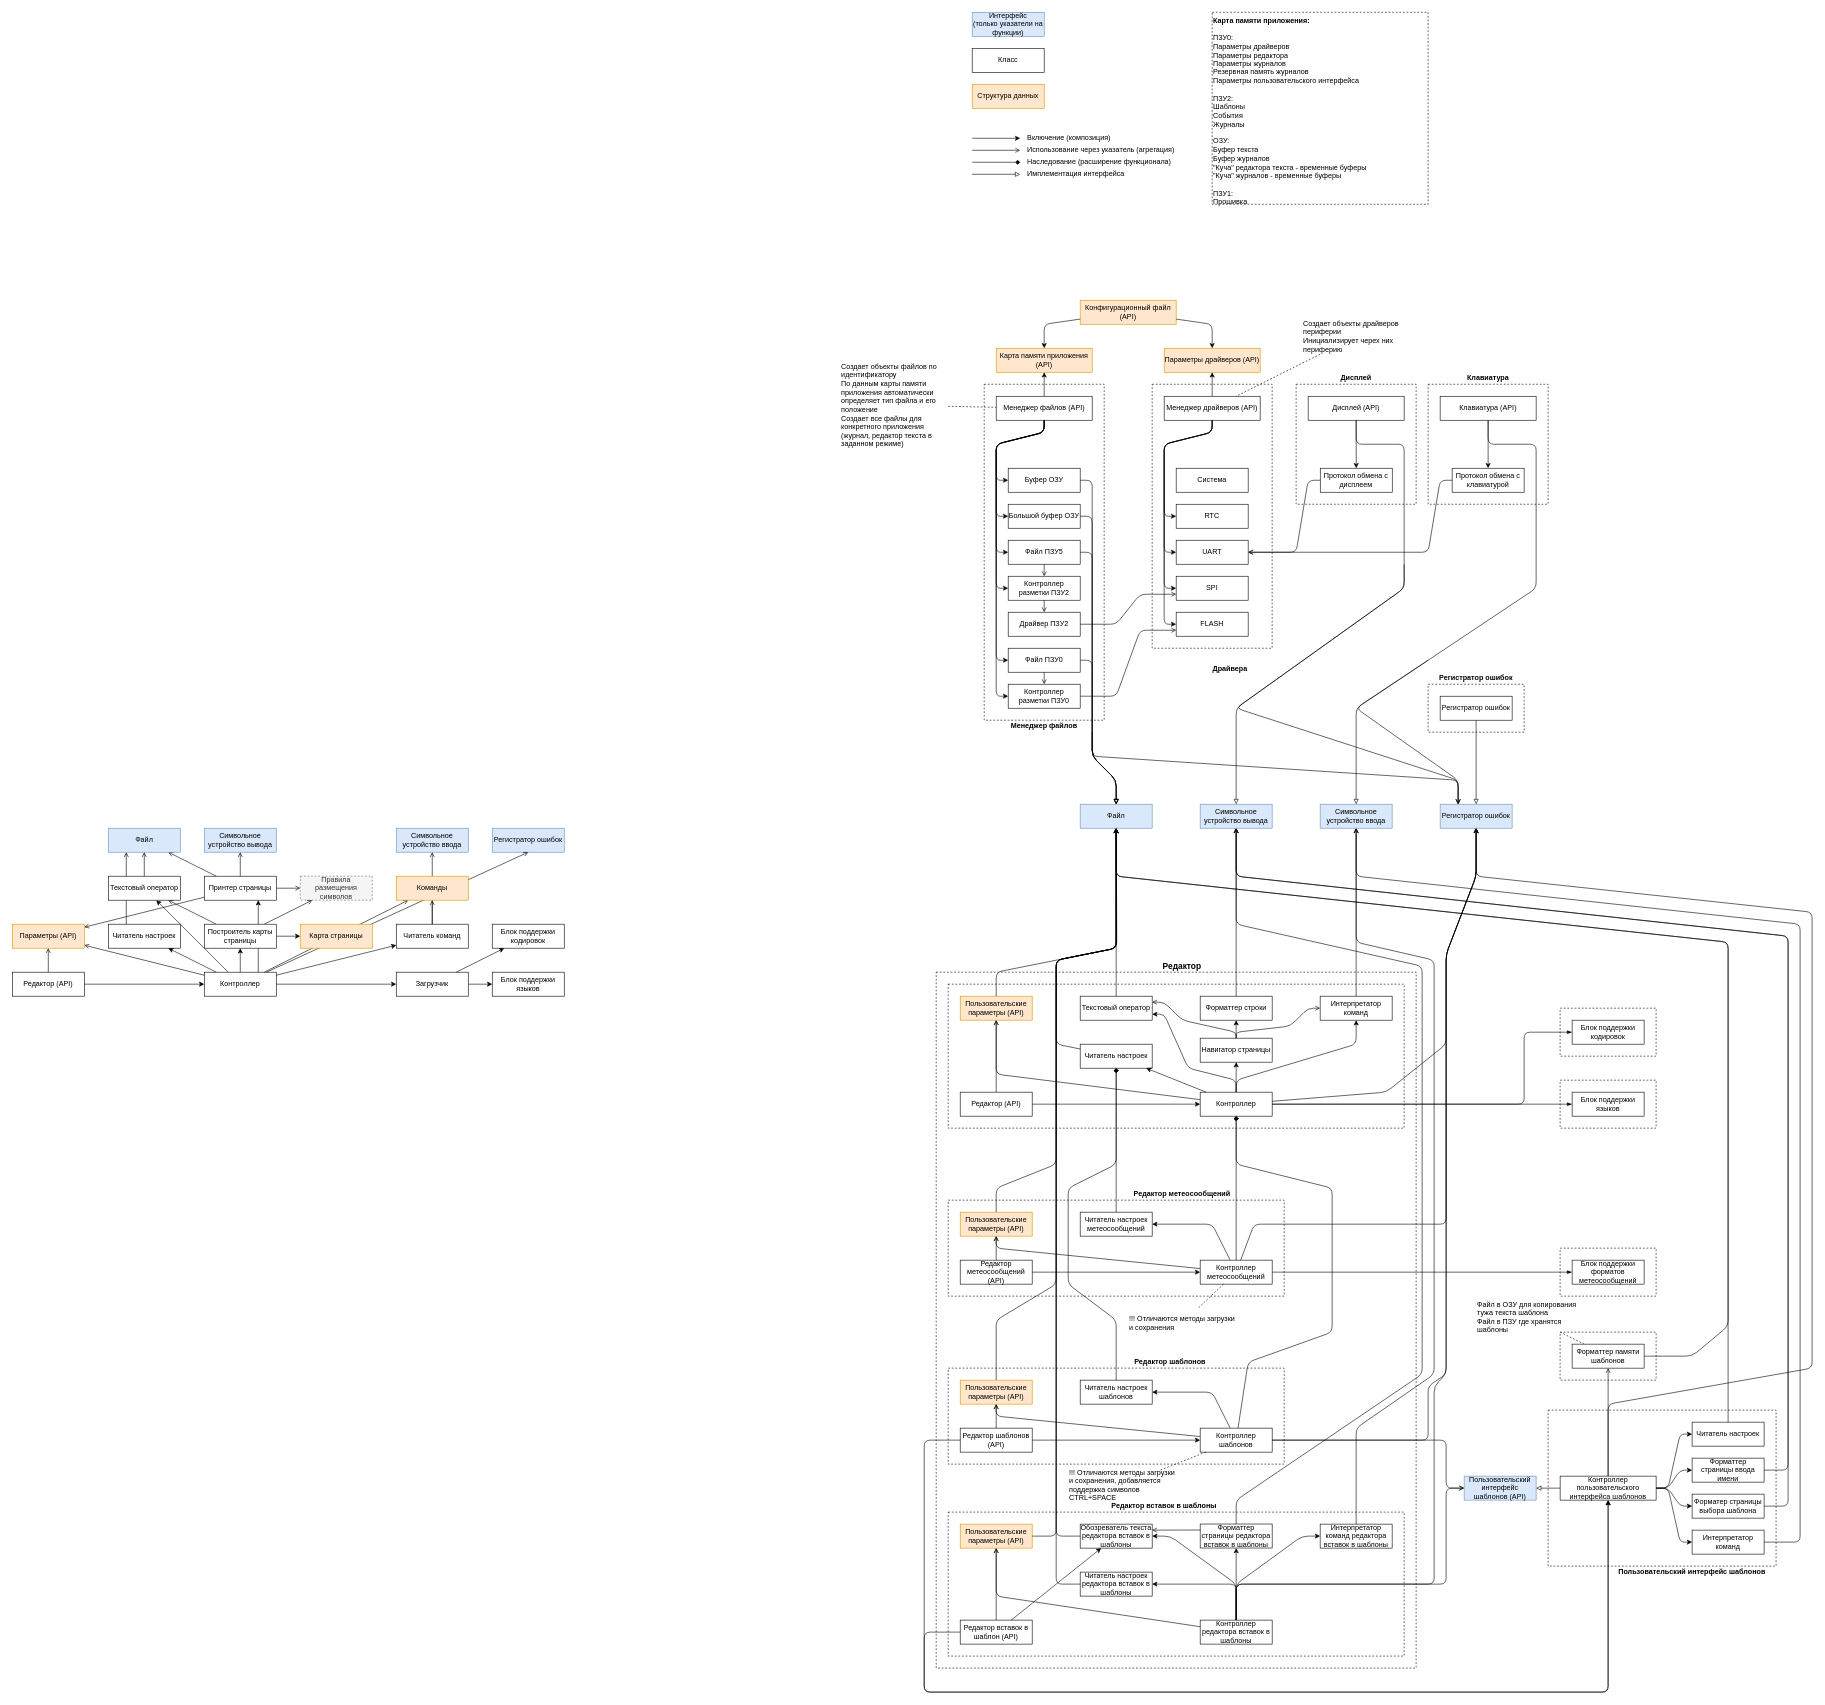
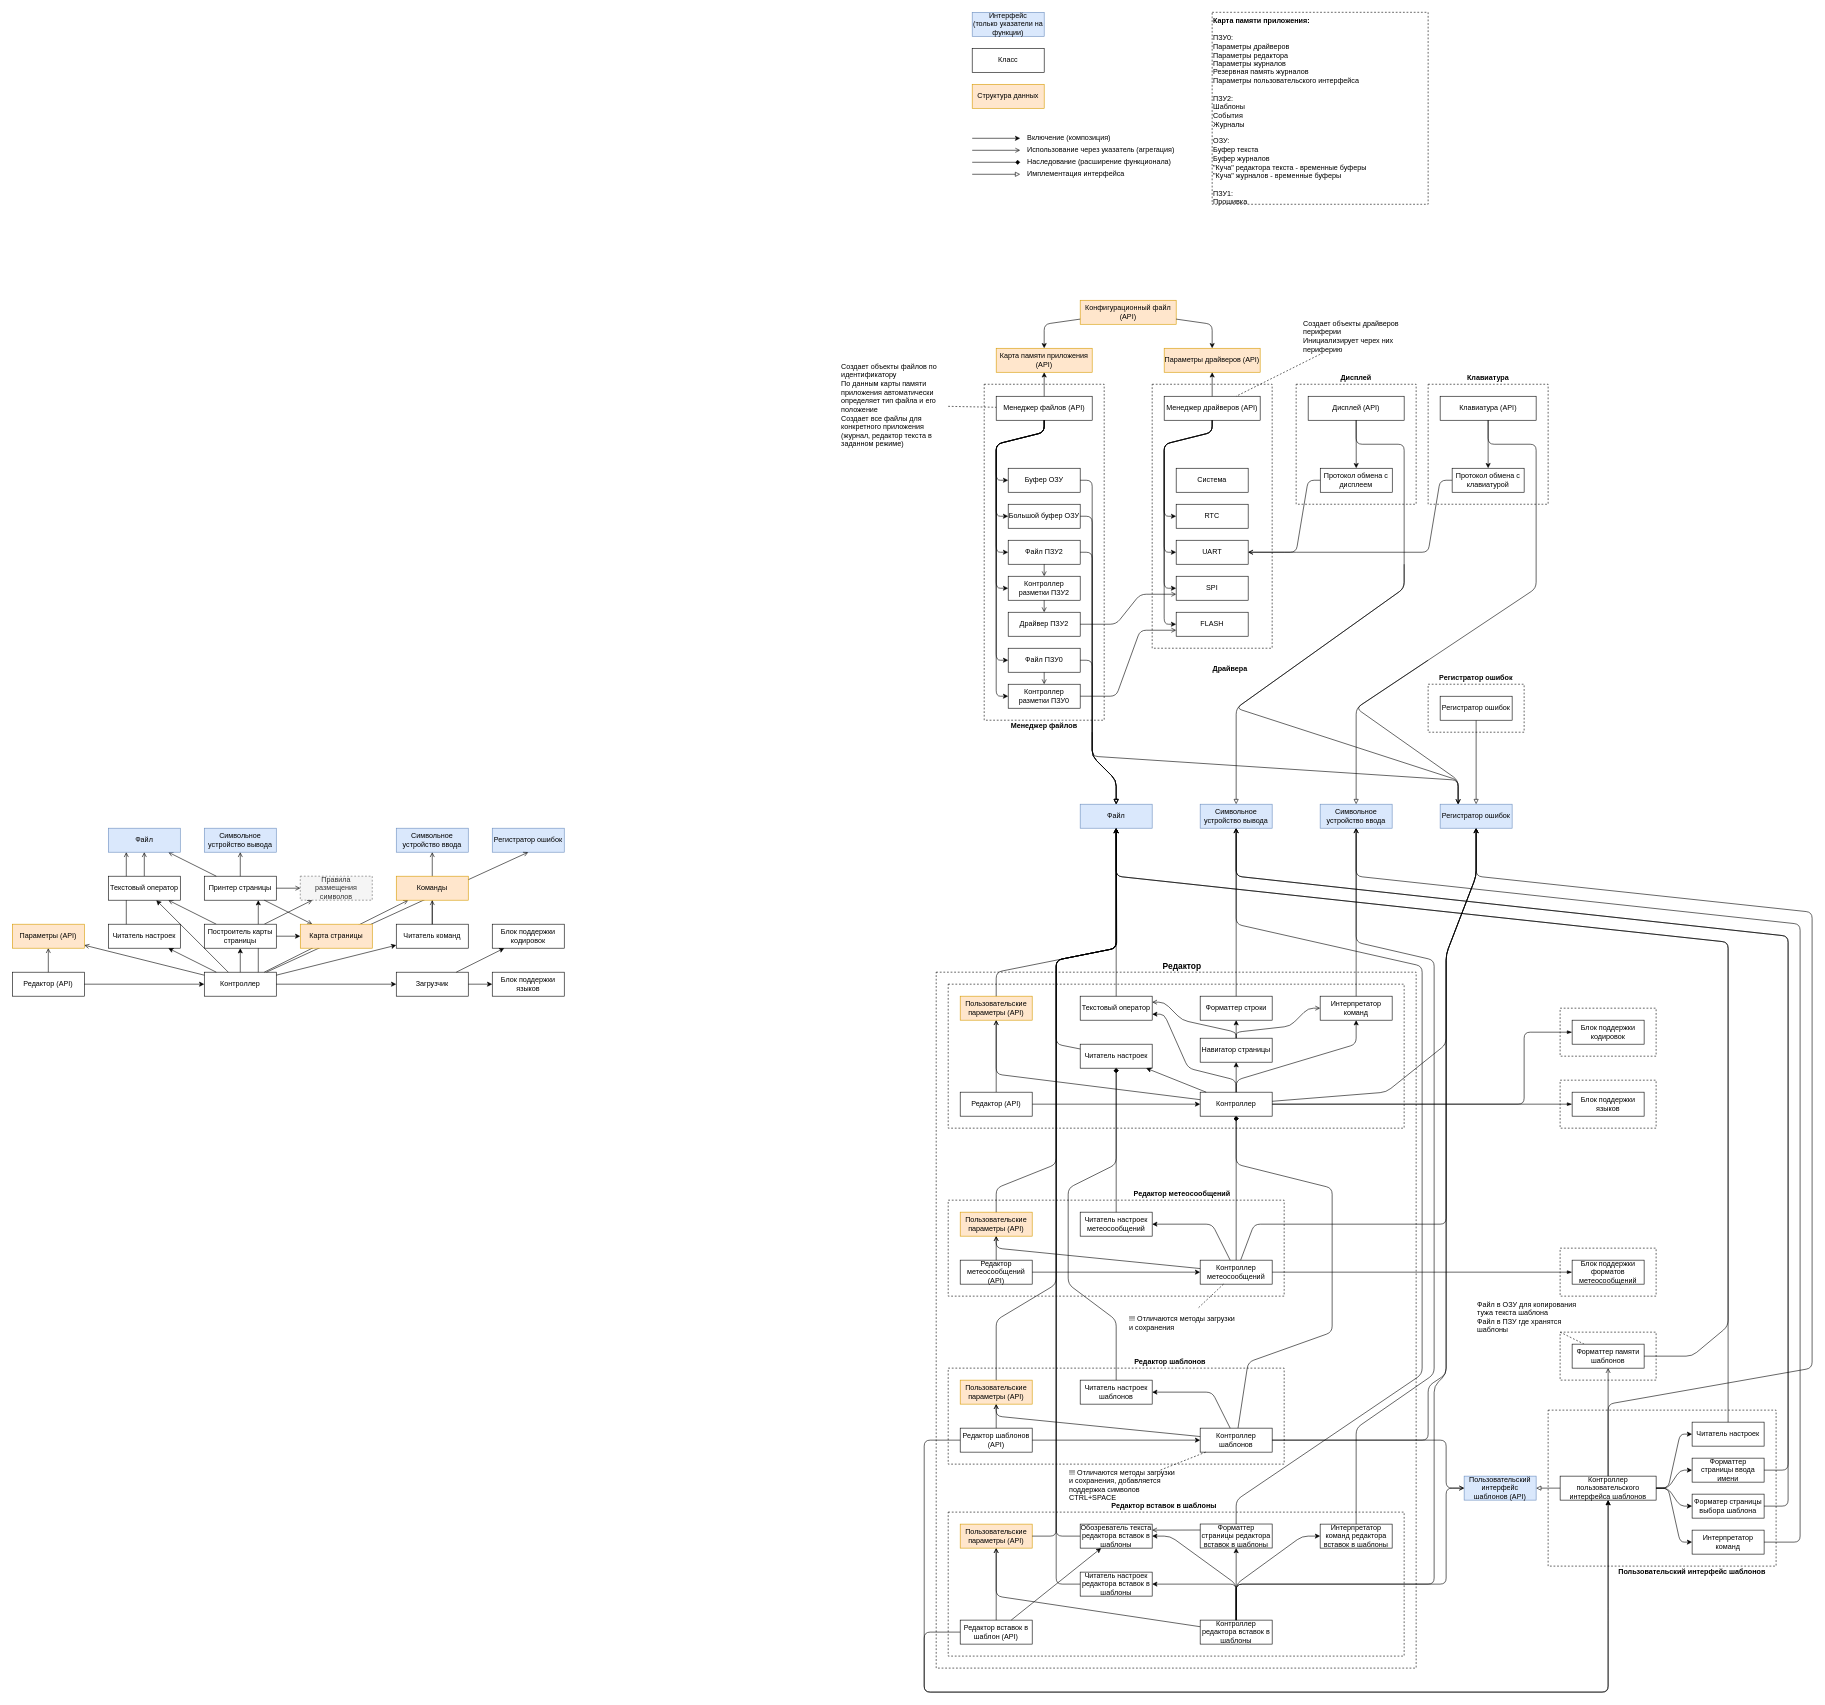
node "Файл ПЗУ5": label "Файл ПЗУ5" -> "Файл ПЗУ2"
edge "Принтер страницы" -> "Параметры (API)": now "Принтер страницы" -> "Карта страницы"
